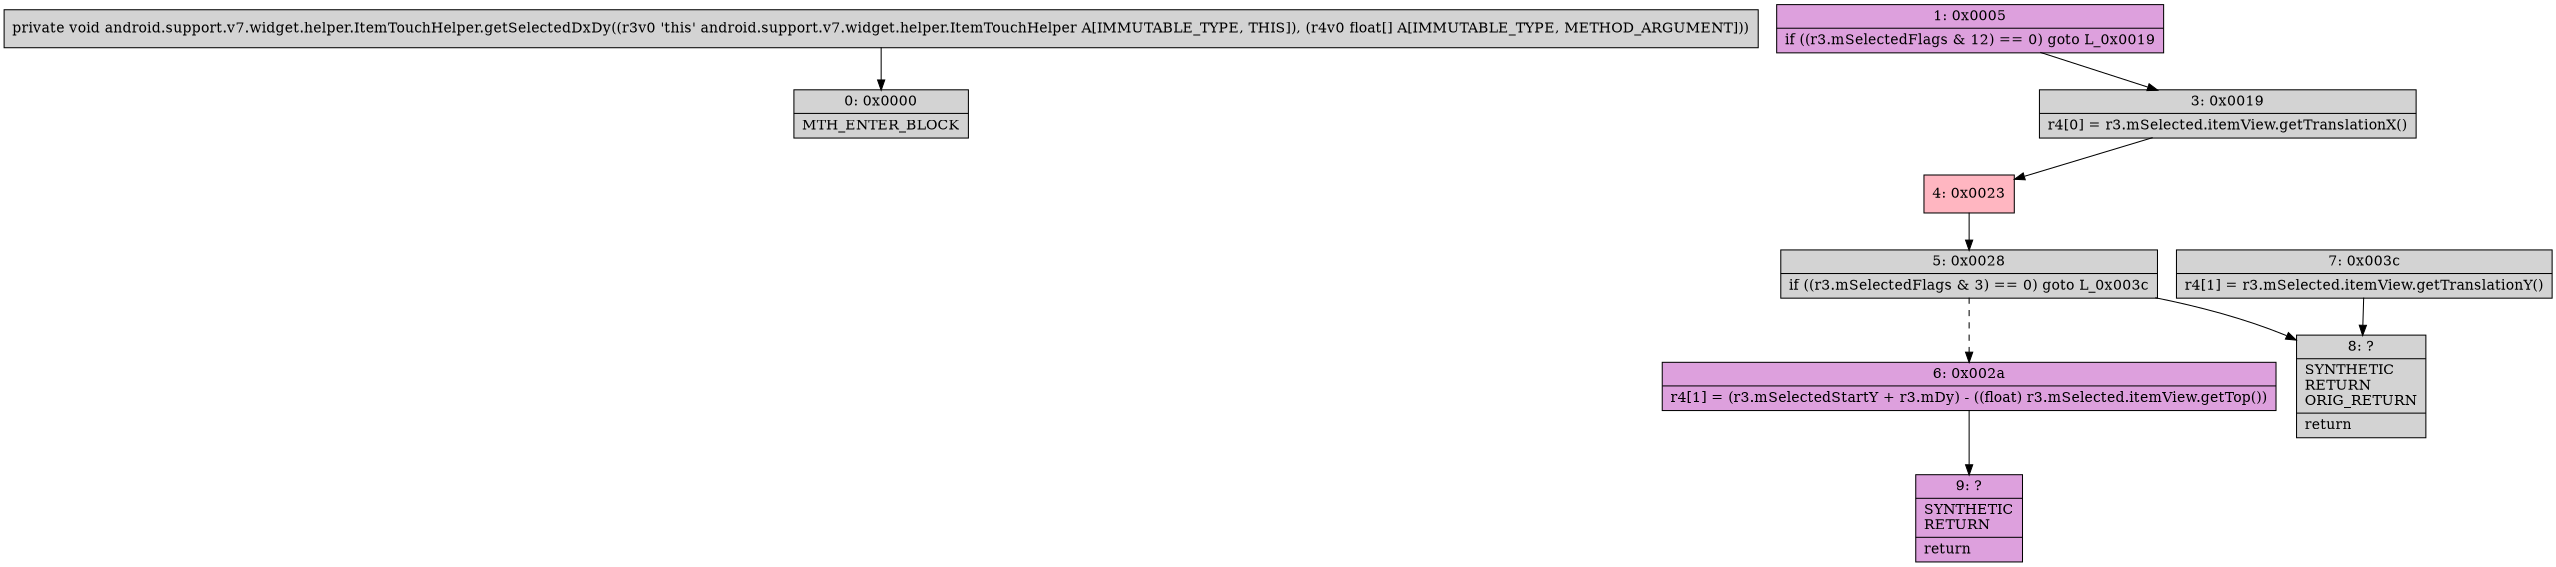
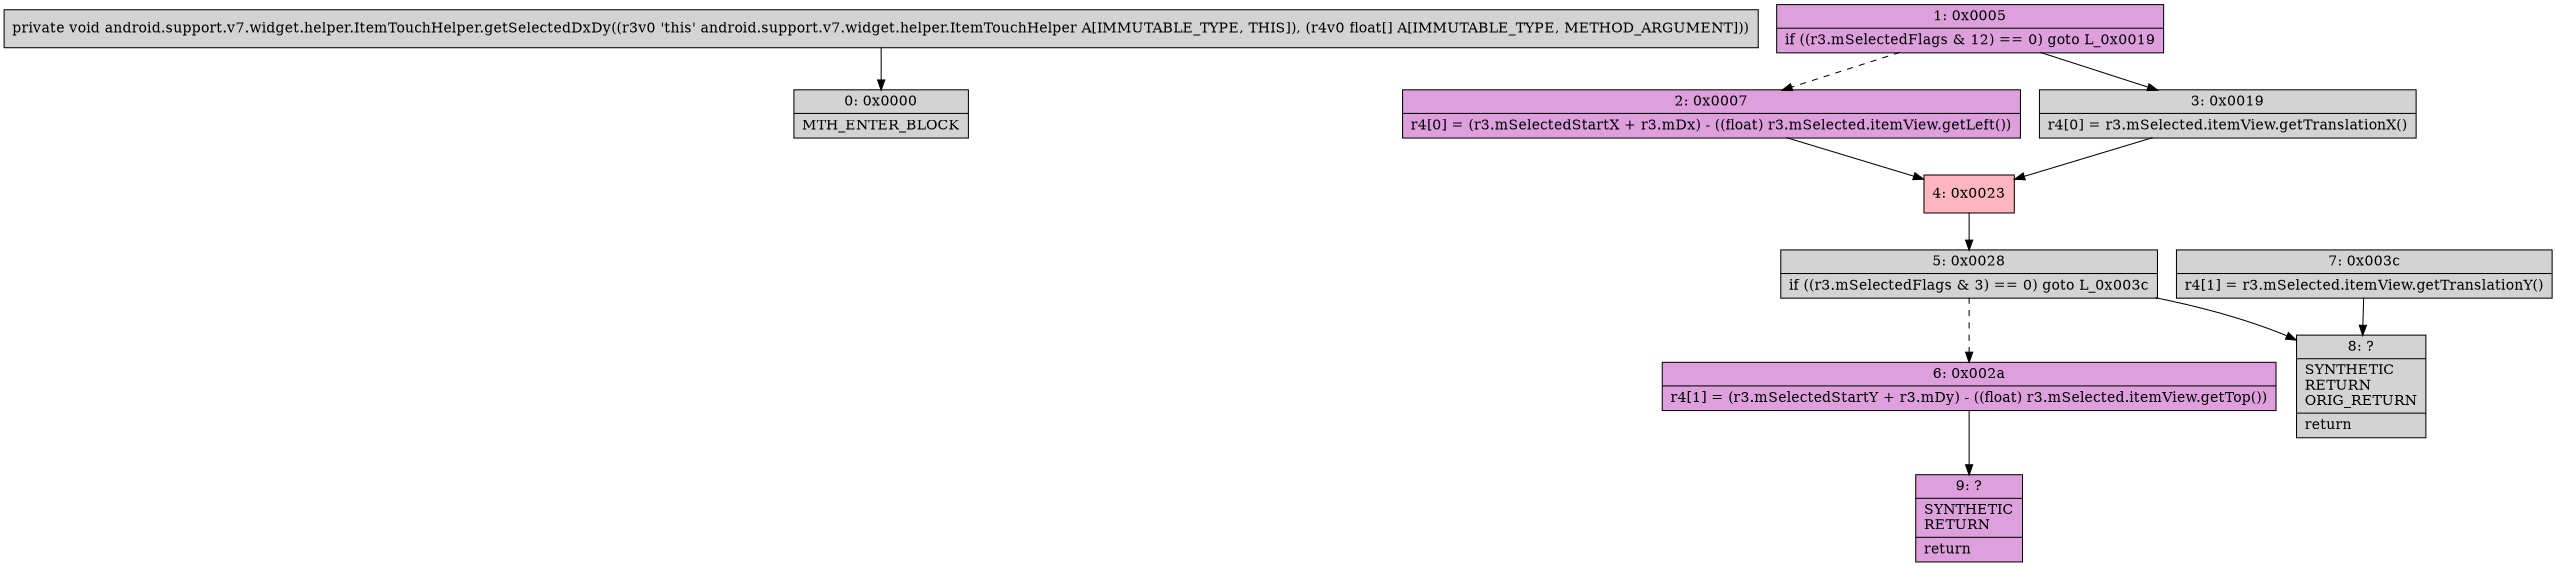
node "2: 0x0007": added
